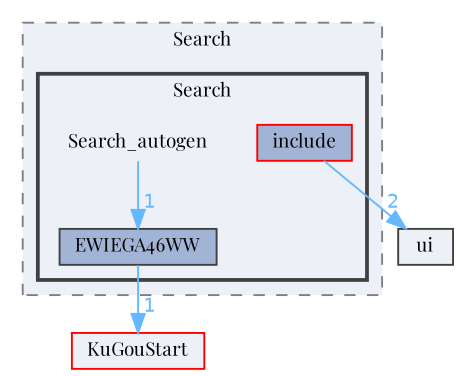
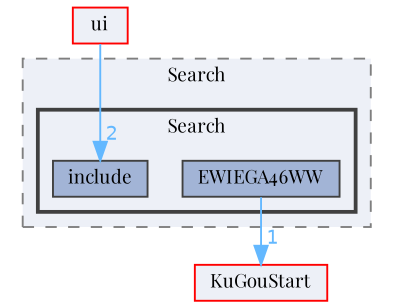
node "Search_autogen": removed
node "include": color red -> grey25
edge "include" -> "ui": reversed
node "ui": color grey25 -> red
